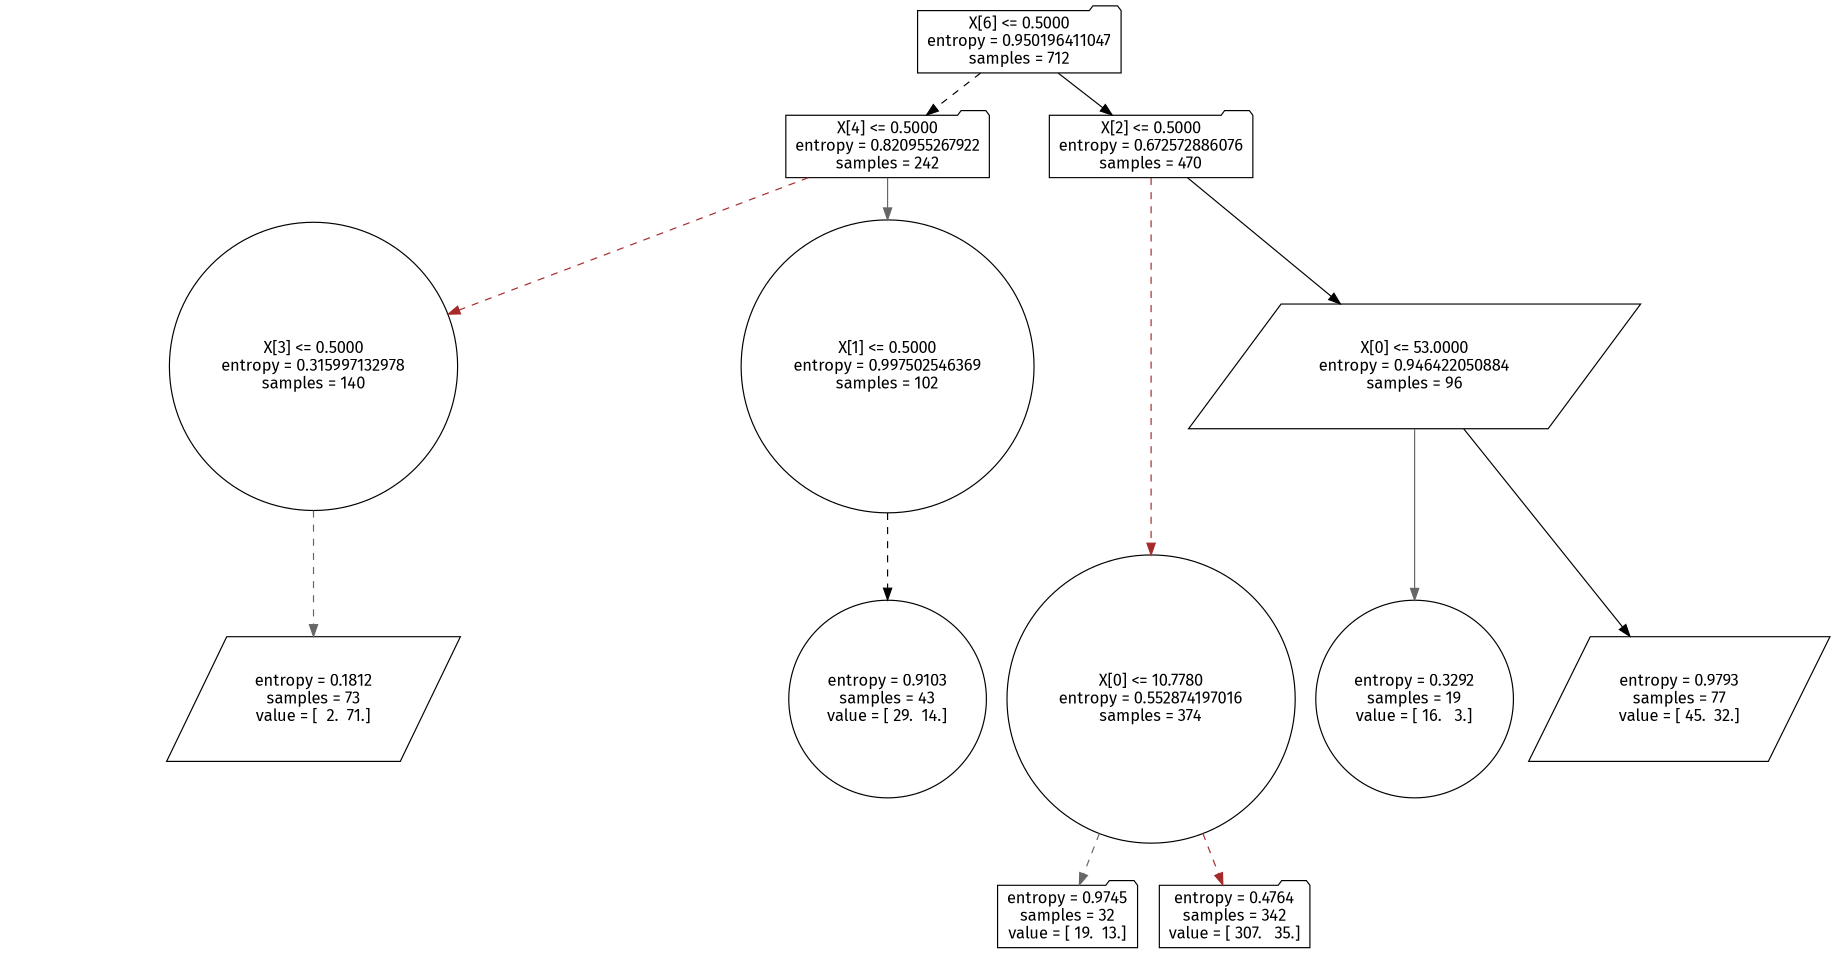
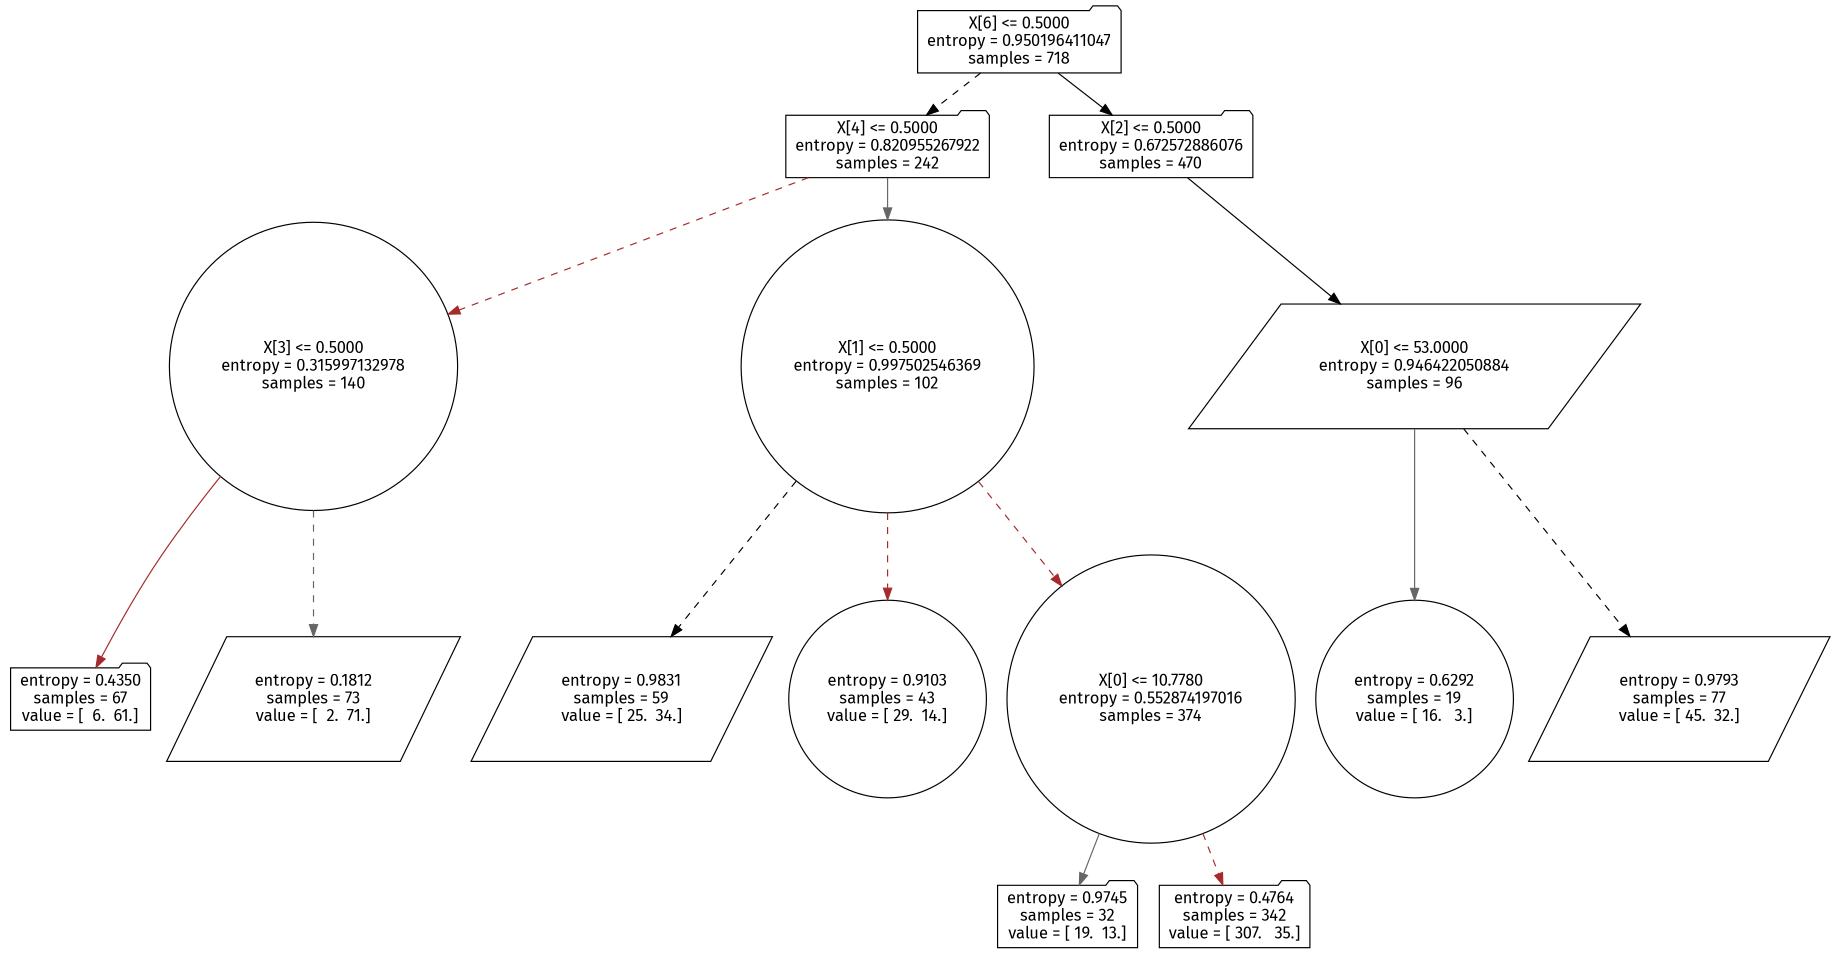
node "X[6] <= 0.5000 entropy = 0.950196411047 samples = 712": label "X[6] <= 0.5000 entropy = 0.950196411047 samples = 712" -> "X[6] <= 0.5000 entropy = 0.950196411047 samples = 718"
edge "X[2] <= 0.5000 entropy = 0.672572886076 samples = 470" -> "X[0] <= 10.7780 entropy = 0.552874197016 samples = 374": now "X[1] <= 0.5000 entropy = 0.997502546369 samples = 102" -> "X[0] <= 10.7780 entropy = 0.552874197016 samples = 374"
edge "X[0] <= 53.0000 entropy = 0.946422050884 samples = 96" -> "entropy = 0.9793 samples = 77 value = [ 45.  32.]": style solid -> dashed
edge "X[1] <= 0.5000 entropy = 0.997502546369 samples = 102" -> "entropy = 0.9103 samples = 43 value = [ 29.  14.]": color black -> brown
node "entropy = 0.4350 samples = 67 value = [  6.  61.]": added
node "entropy = 0.9831 samples = 59 value = [ 25.  34.]": added
node "entropy = 0.3292 samples = 19 value = [ 16.   3.]": label "entropy = 0.3292 samples = 19 value = [ 16.   3.]" -> "entropy = 0.6292 samples = 19 value = [ 16.   3.]"
edge "X[0] <= 10.7780 entropy = 0.552874197016 samples = 374" -> "entropy = 0.9745 samples = 32 value = [ 19.  13.]": style dashed -> solid
